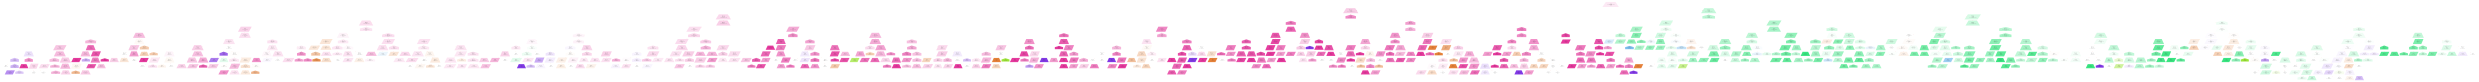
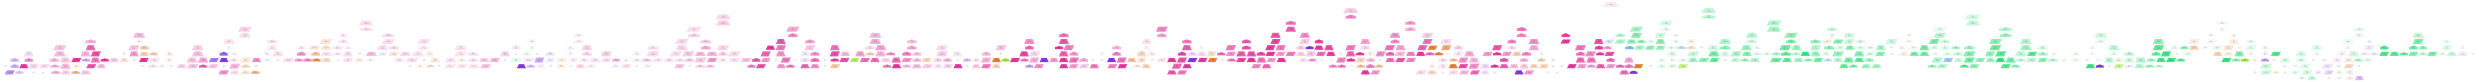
node "gini = 0.0 samples = 6 value = [0, 0, 0, 0, 6, 0] class = DL": fillcolor #e1fbec -> #8139e5
